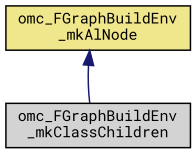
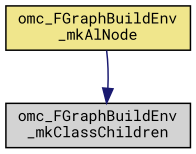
edge "omc_FGraphBuildEnv _mkClassChildren" -> "omc_FGraphBuildEnv _mkAlNode": reversed
